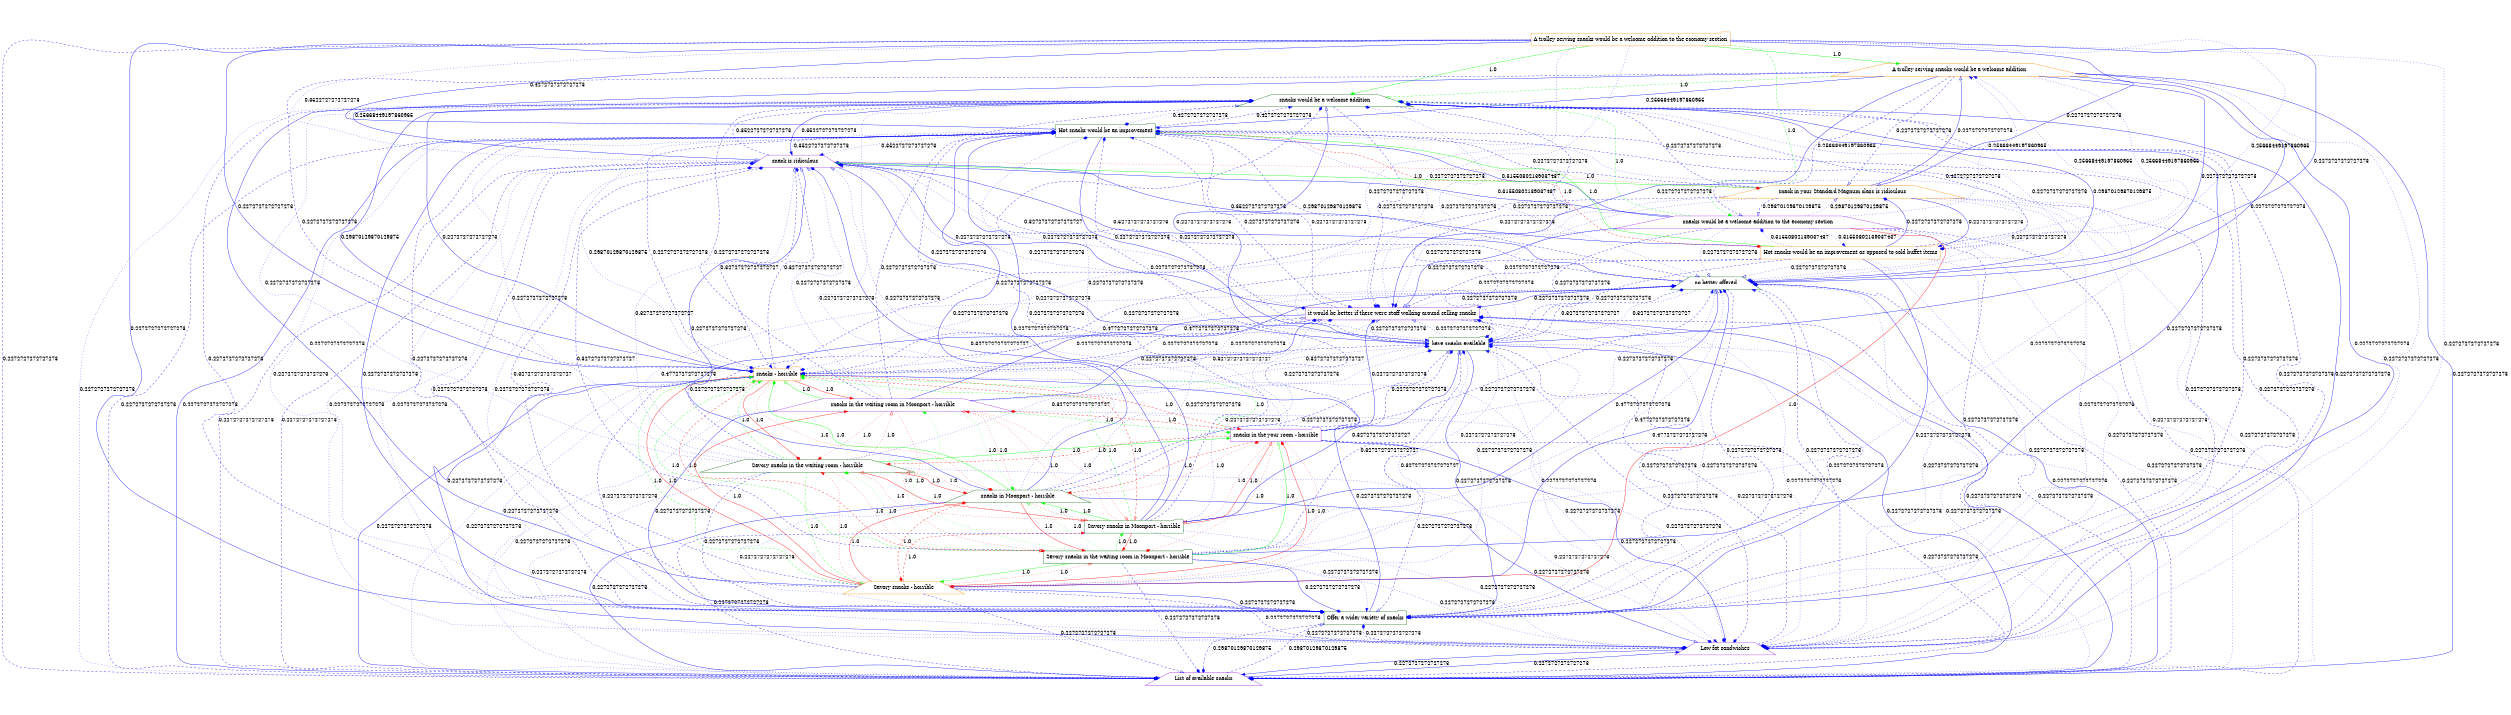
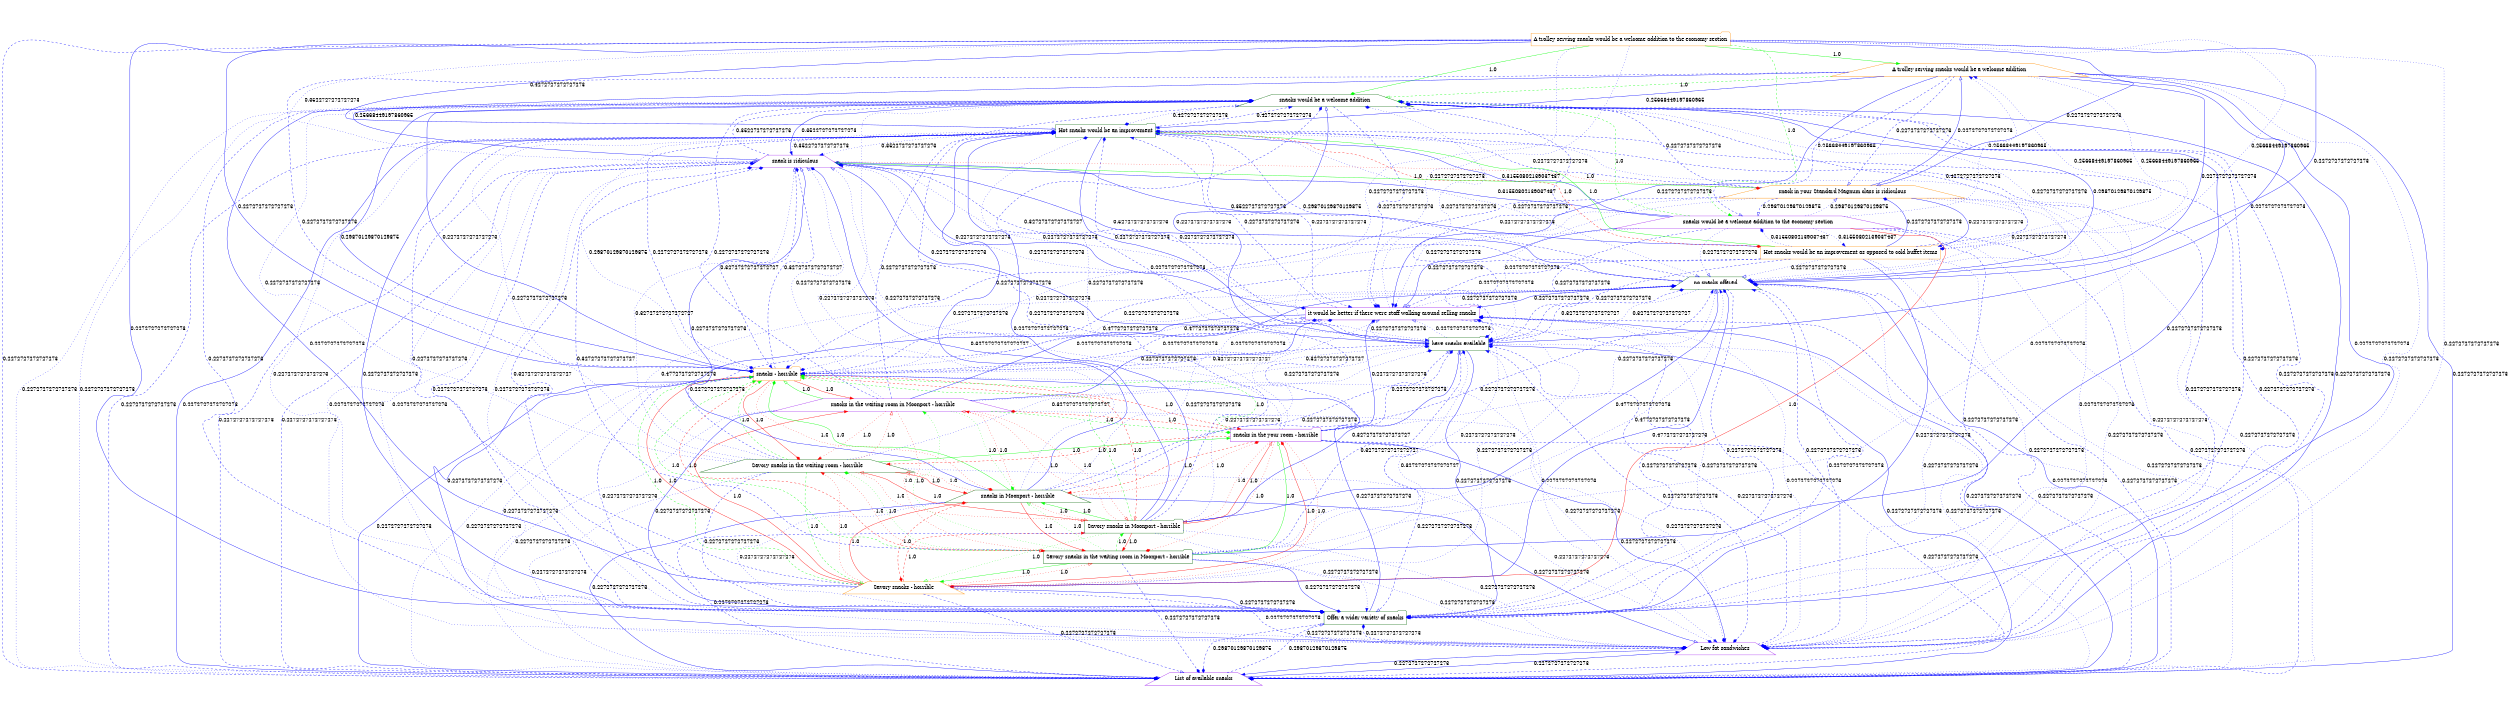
node "no better offered": label "no better offered" -> "no snacks offered"
edge "List of available snacks" -> "snacks would be a welcome addition": added, label "0.2272727272727273"
edge "Savory snacks in Moonport - horrible" -> "Savory snacks - horrible": added, label "1.0"
